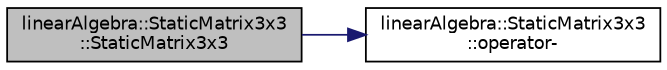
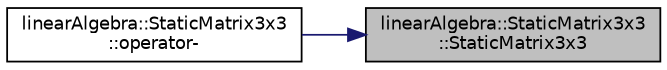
edge "linearAlgebra::StaticMatrix3x3 ::StaticMatrix3x3" -> "linearAlgebra::StaticMatrix3x3 ::operator-": reversed
